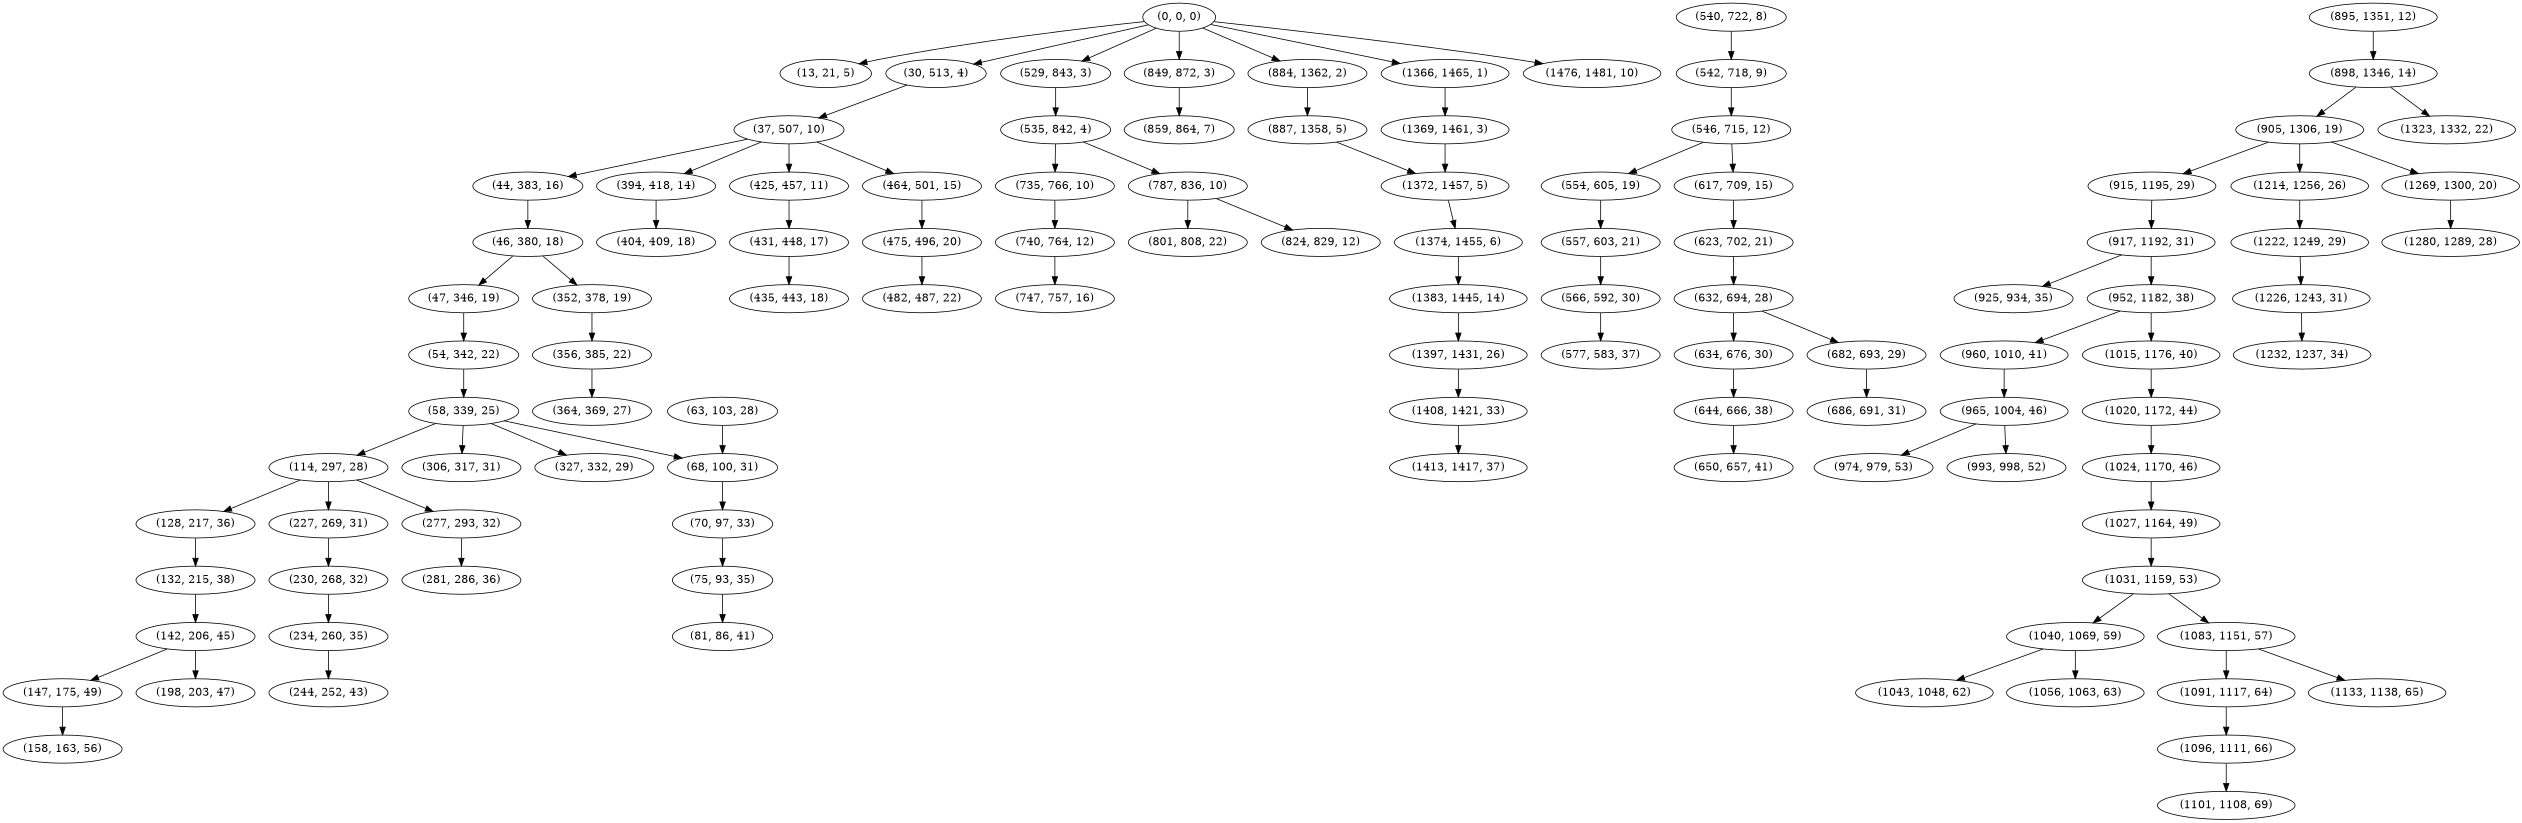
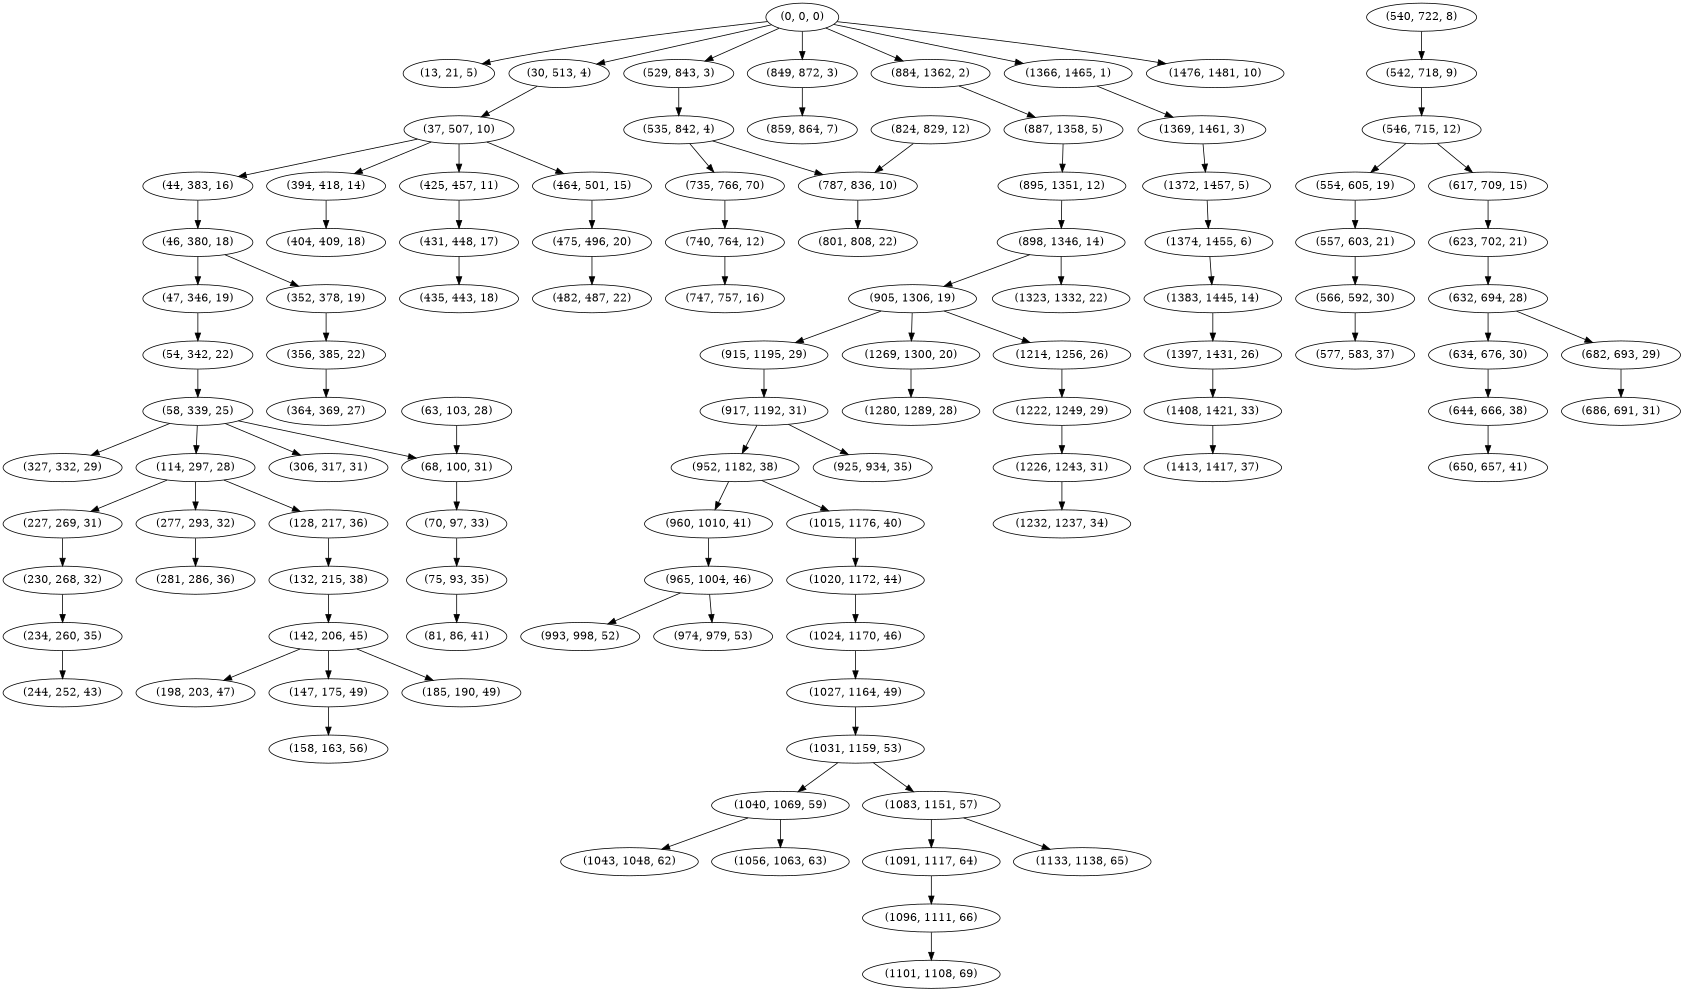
edge "(887, 1358, 5)" -> "(1372, 1457, 5)": now "(887, 1358, 5)" -> "(895, 1351, 12)"
node "(735, 766, 10)": label "(735, 766, 10)" -> "(735, 766, 70)"
edge "(787, 836, 10)" -> "(824, 829, 12)": reversed
node "(185, 190, 49)": added
